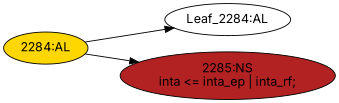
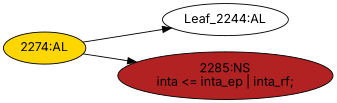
node "Leaf_2284:AL": label "Leaf_2284:AL" -> "Leaf_2244:AL"
node "2284:AL": label "2284:AL" -> "2274:AL"
